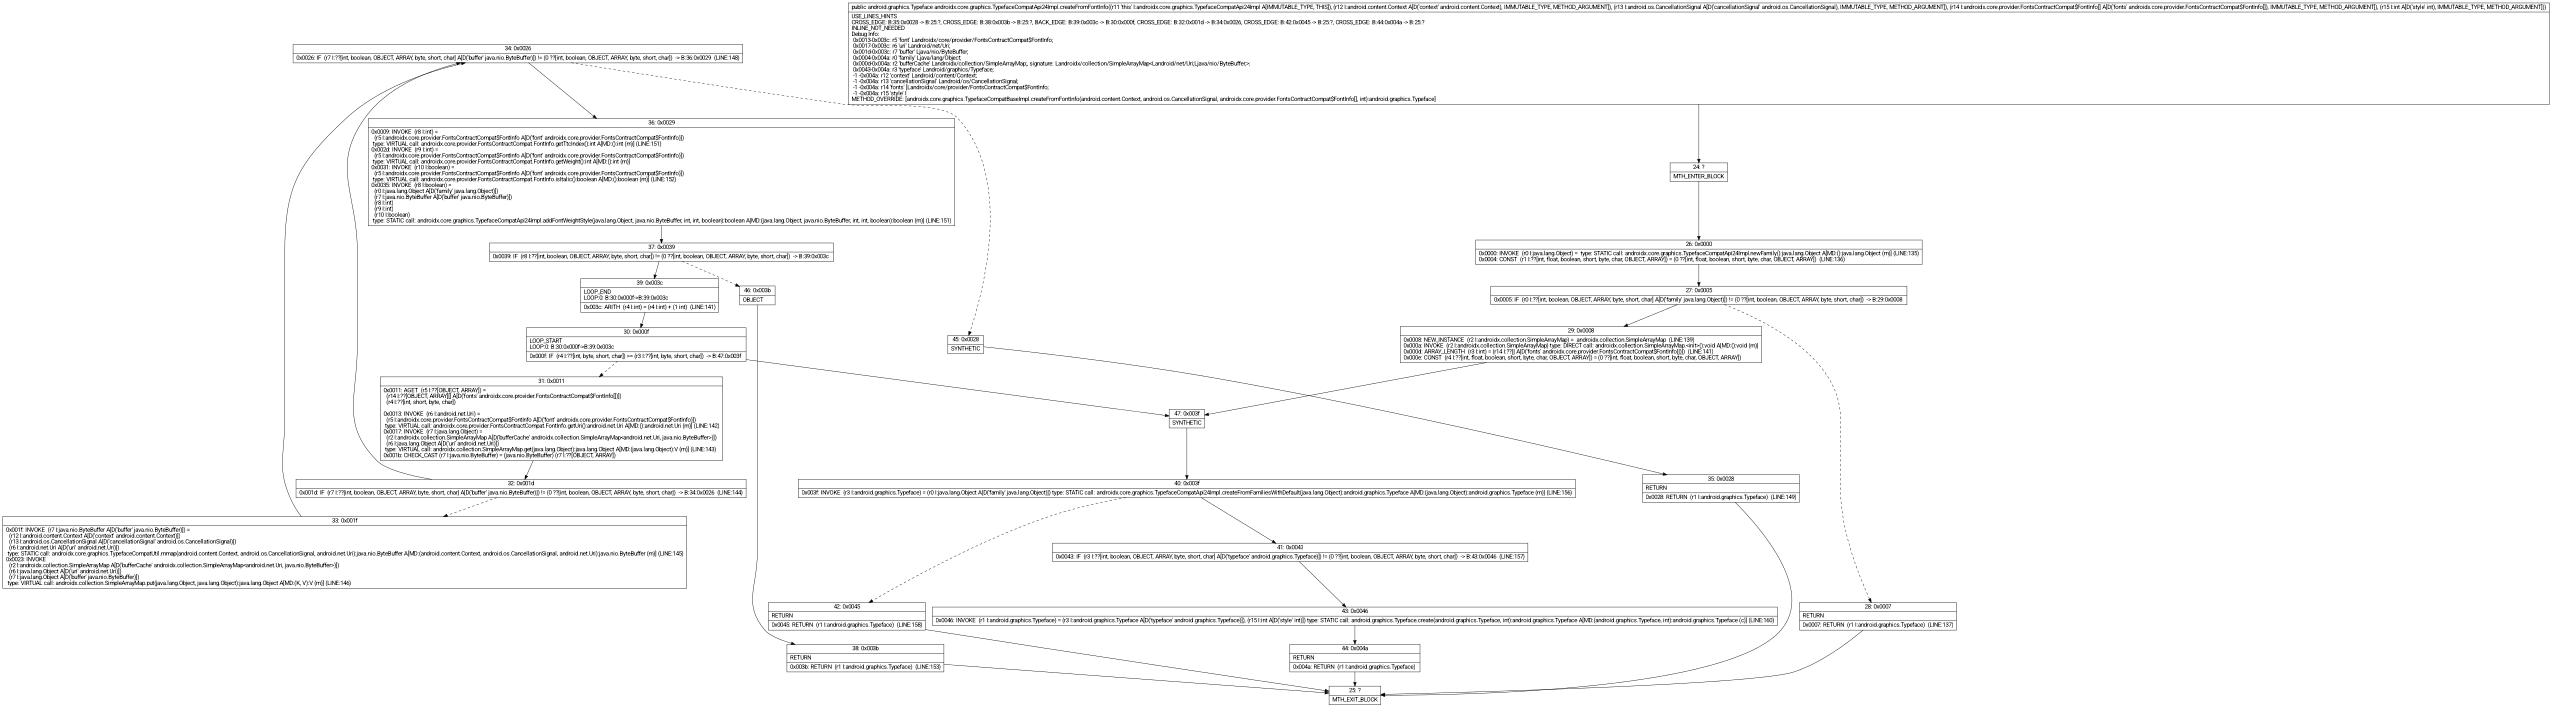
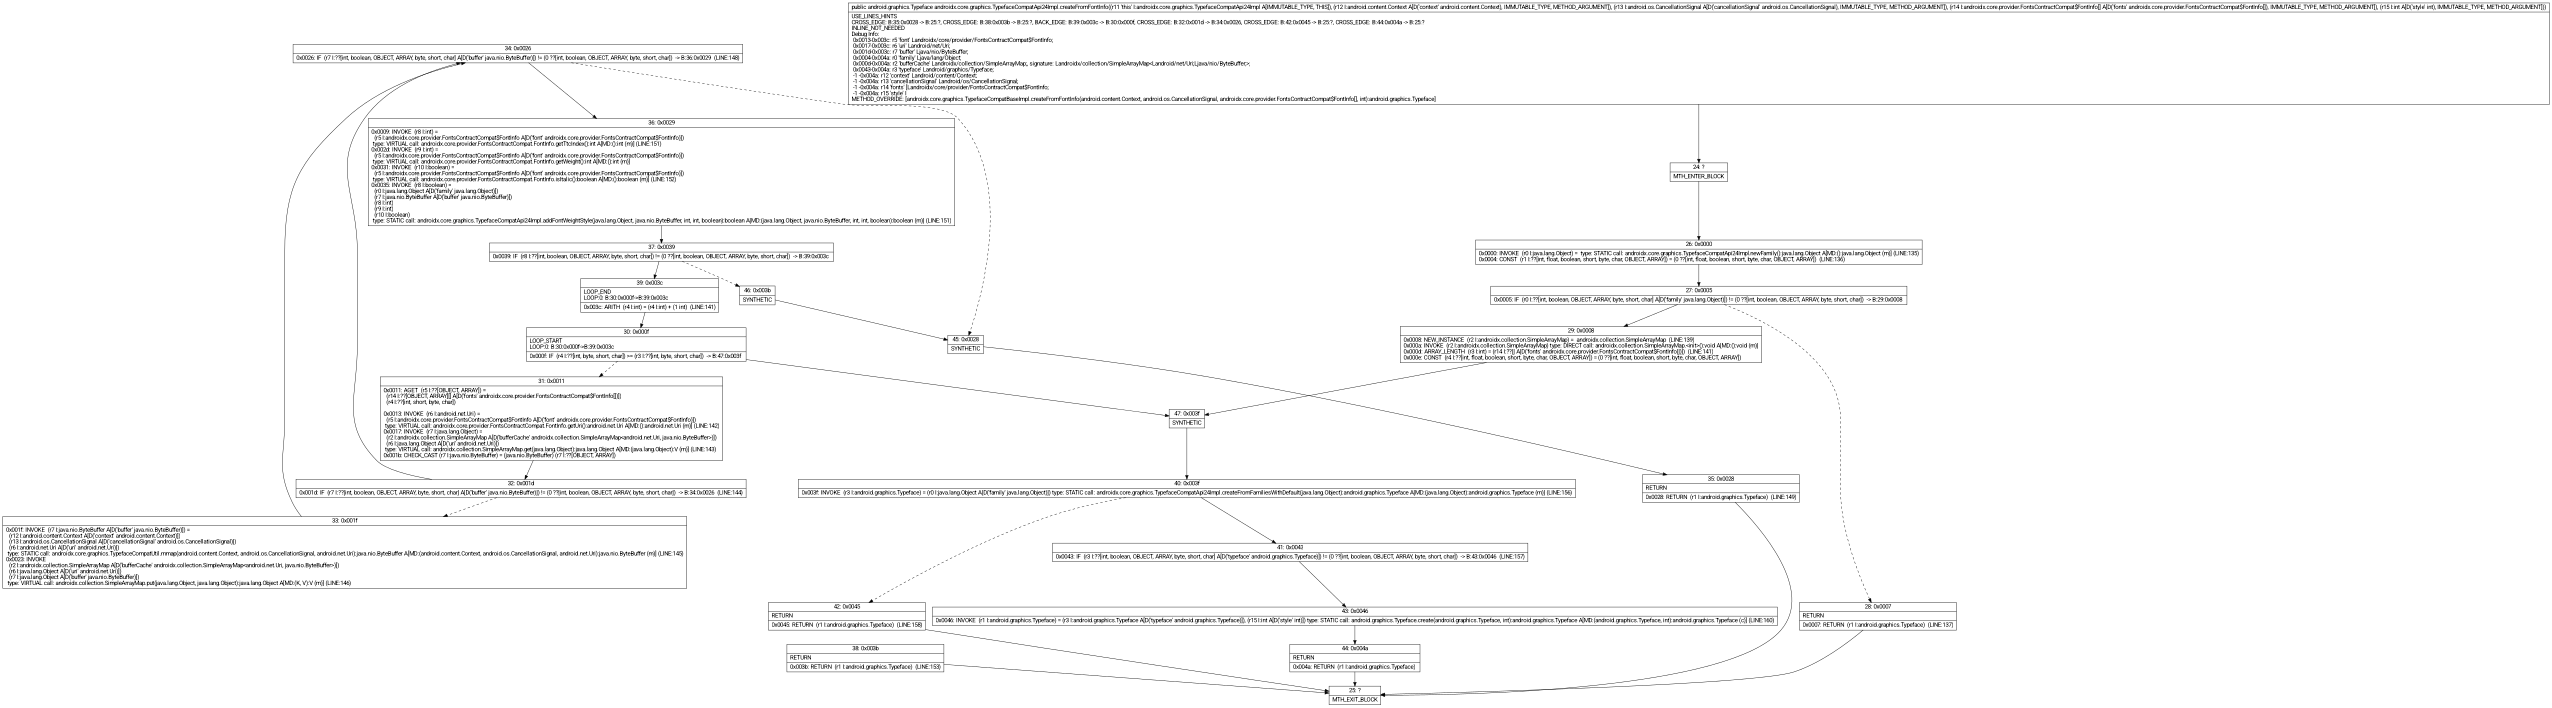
node "46: 0x003b": text "OBJECT" -> "SYNTHETIC"
edge "46: 0x003b" -> "38: 0x003b": now "46: 0x003b" -> "45: 0x0028"
